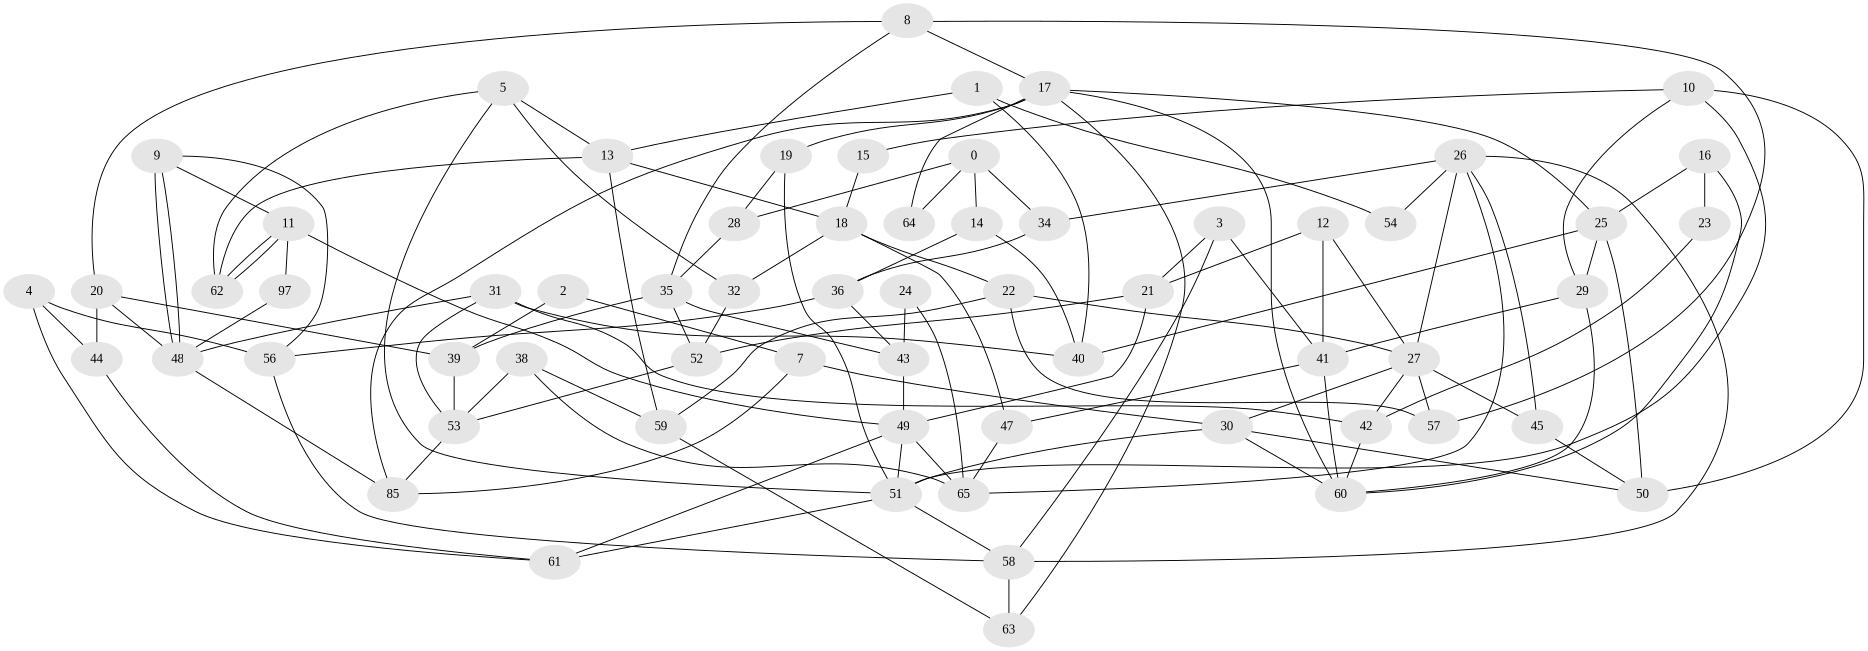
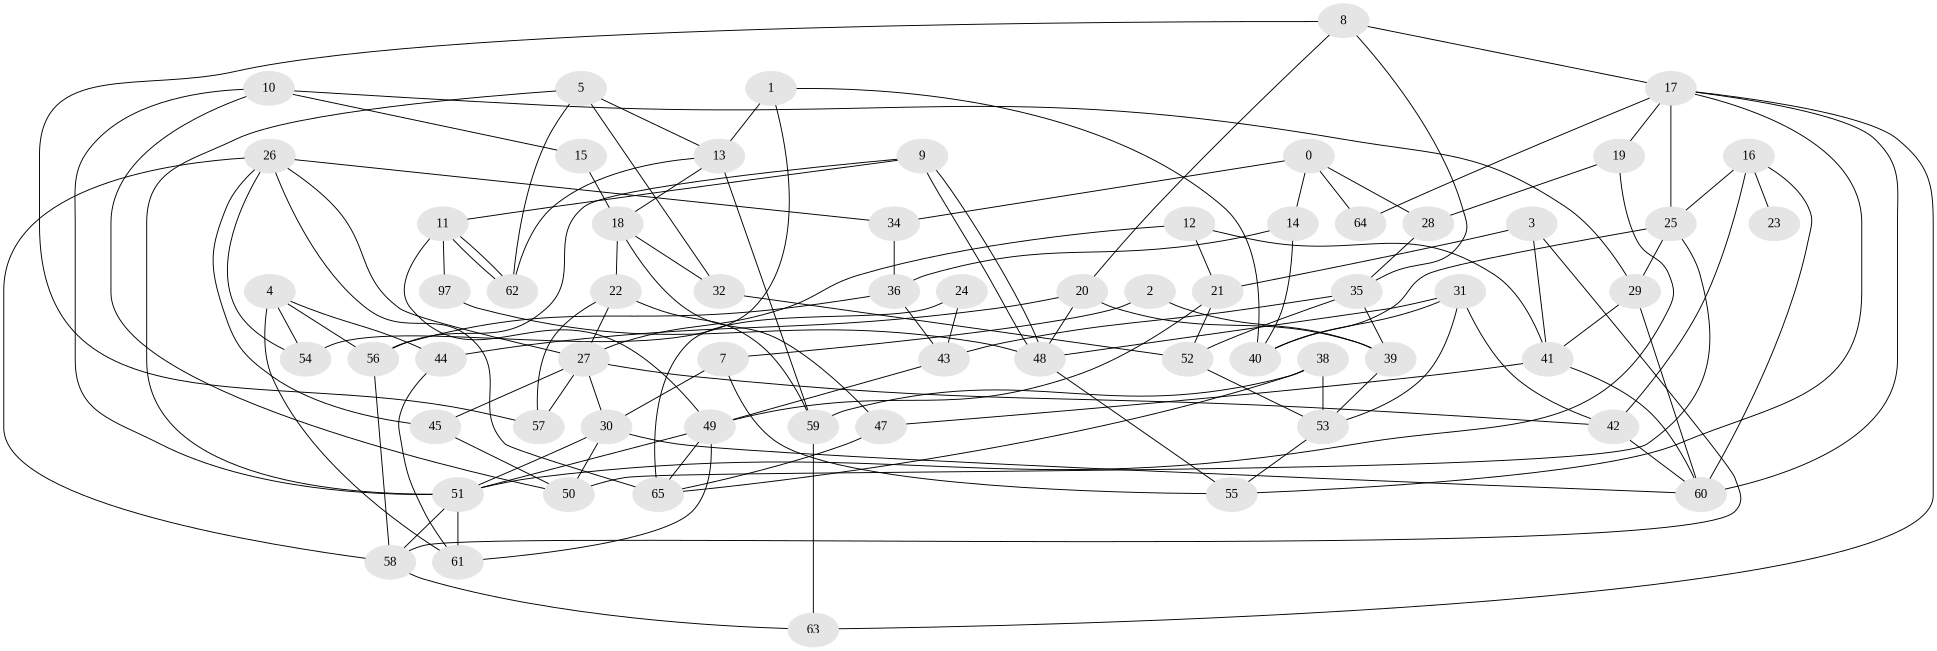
edge "4" -- "54": added
edge "23" -- "42": now "16" -- "42"
node "85": label "85" -> "55"
